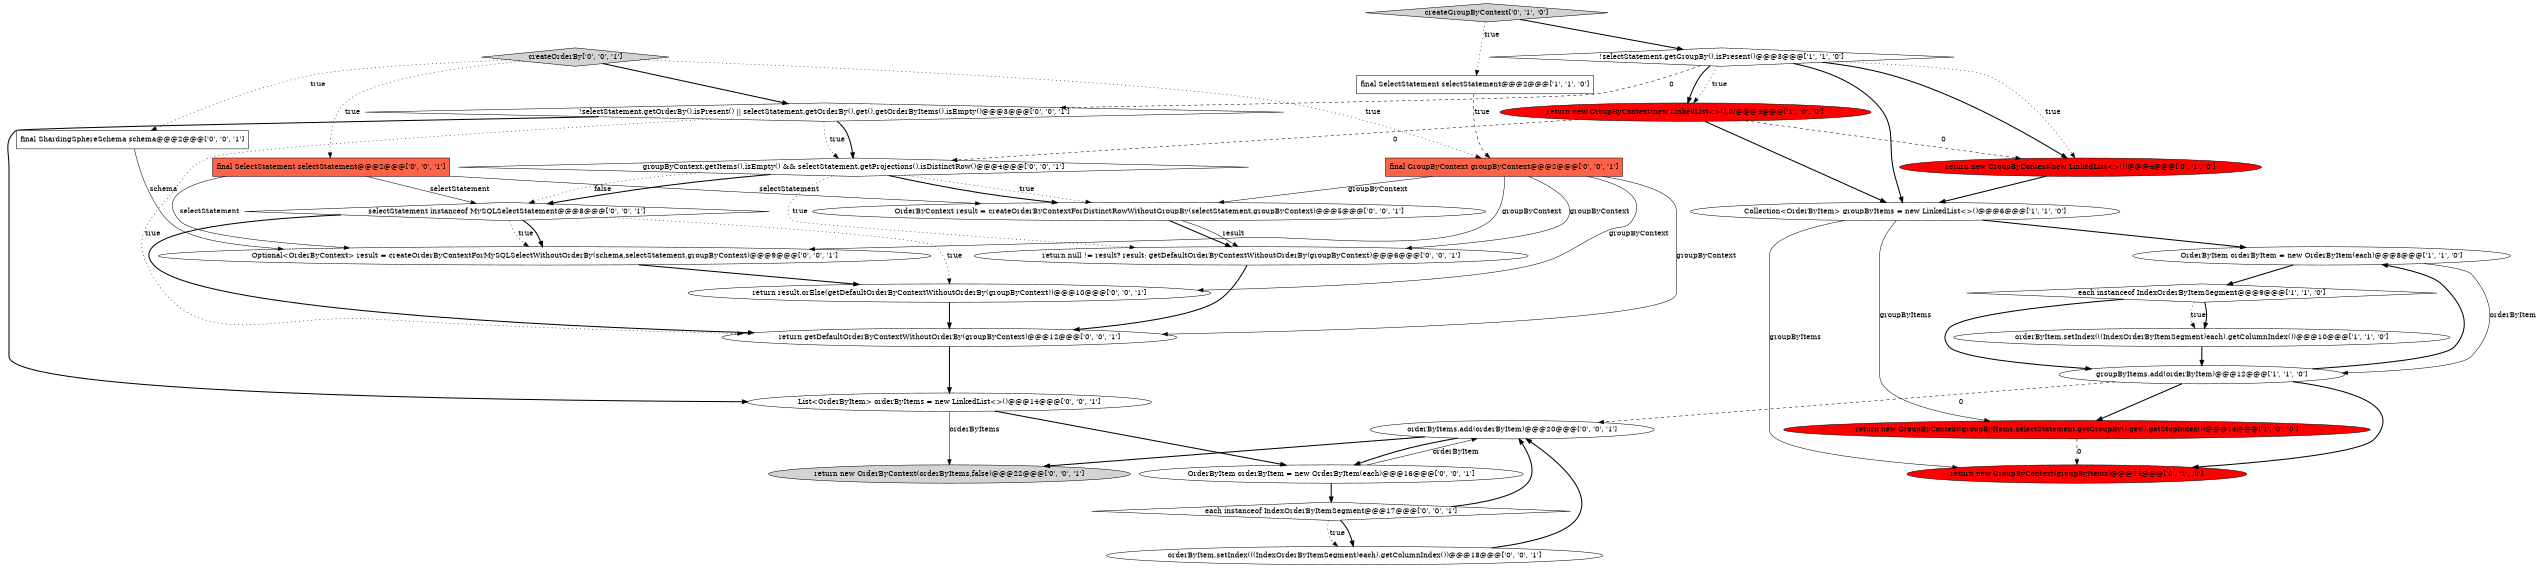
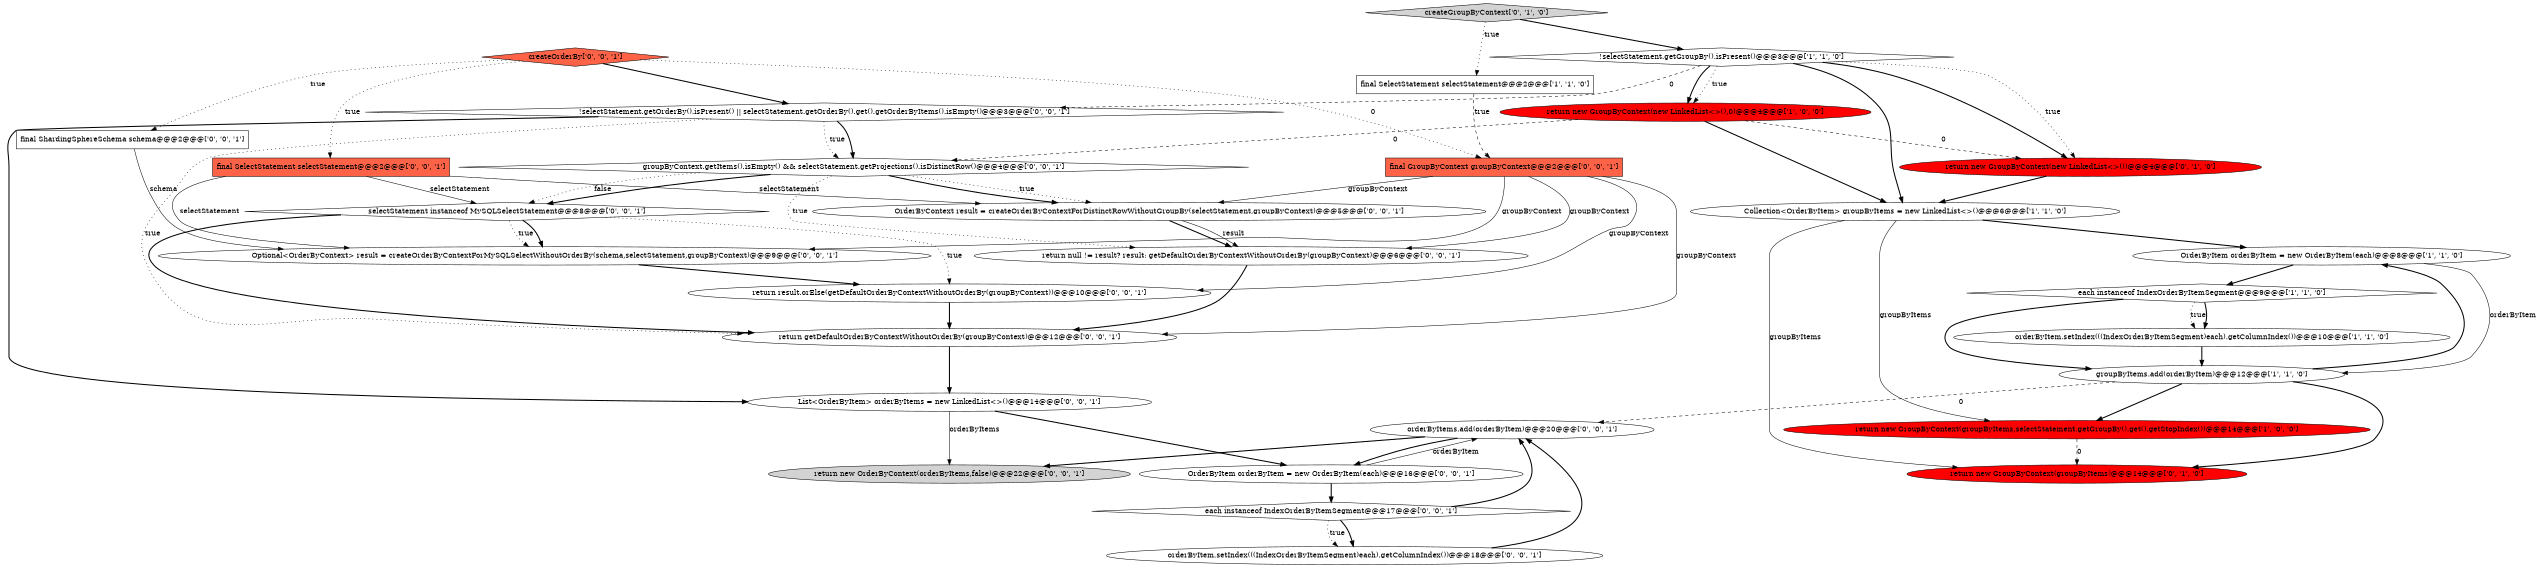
node "createOrderBy['0', '0', '1']": fillcolor lightgray -> tomato
edge "createOrderBy['0', '0', '1']" -> "final GroupByContext groupByContext@@@2@@@['0', '0', '1']": label "true" -> "0"
